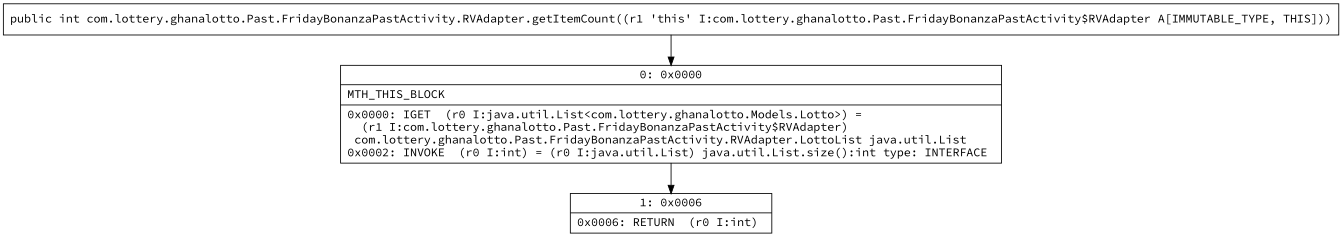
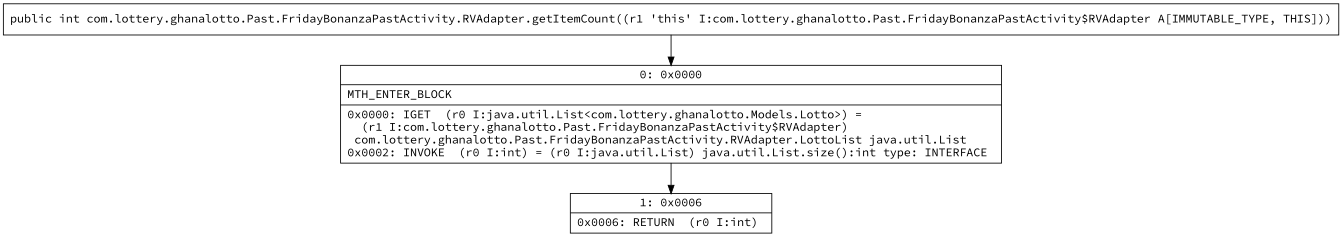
node "0: 0x0000": text "MTH_THIS_BLOCK" -> "MTH_ENTER_BLOCK"
